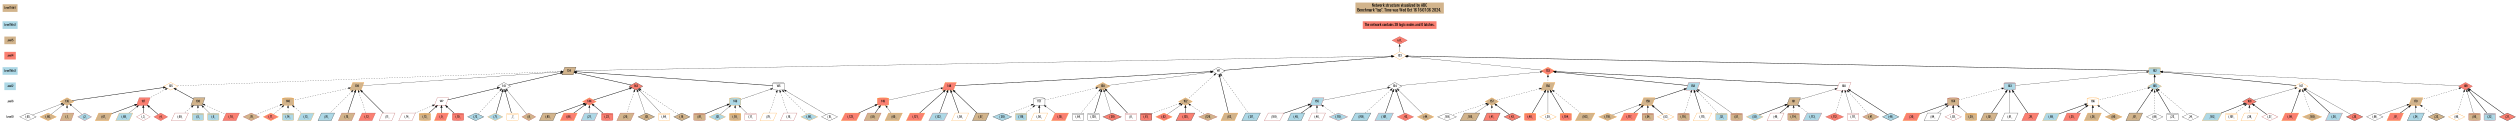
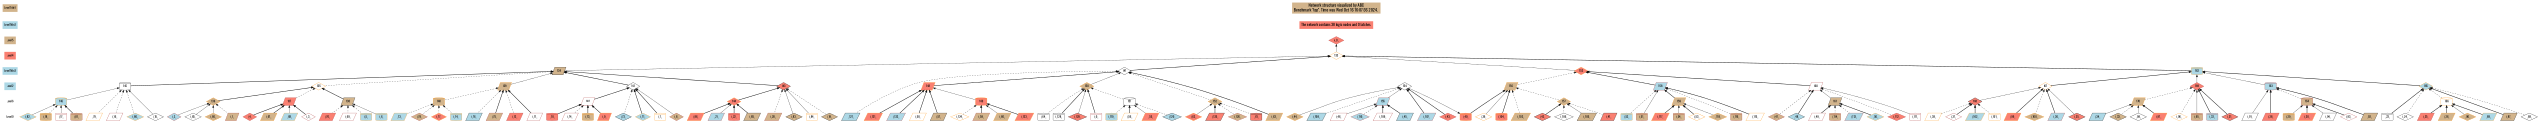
edge "154" -> "153": now "154" -> "i_40_"
node "i_124_": added
